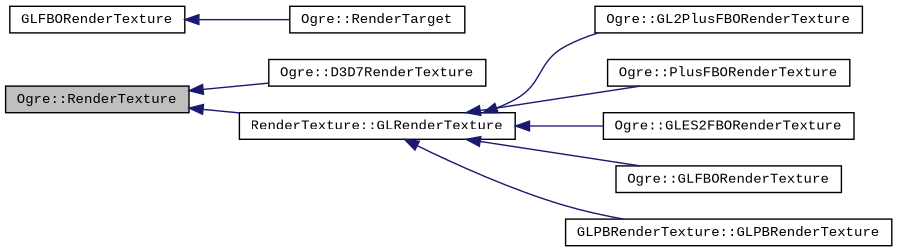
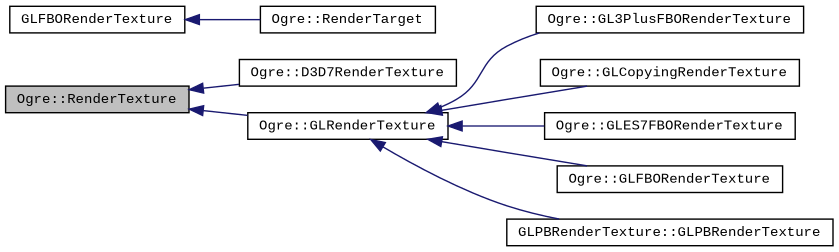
node "Ogre::GL2PlusFBORenderTexture": label "Ogre::GL2PlusFBORenderTexture" -> "Ogre::GL3PlusFBORenderTexture"
node "Ogre::PlusFBORenderTexture": label "Ogre::PlusFBORenderTexture" -> "Ogre::GLCopyingRenderTexture"
node "RenderTexture::GLRenderTexture": label "RenderTexture::GLRenderTexture" -> "Ogre::GLRenderTexture"
node "Ogre::GLES2FBORenderTexture": label "Ogre::GLES2FBORenderTexture" -> "Ogre::GLES7FBORenderTexture"
